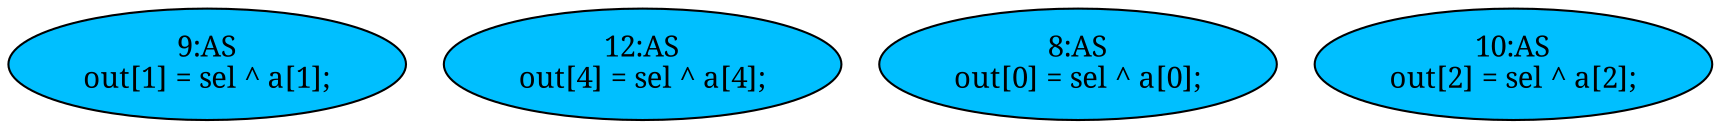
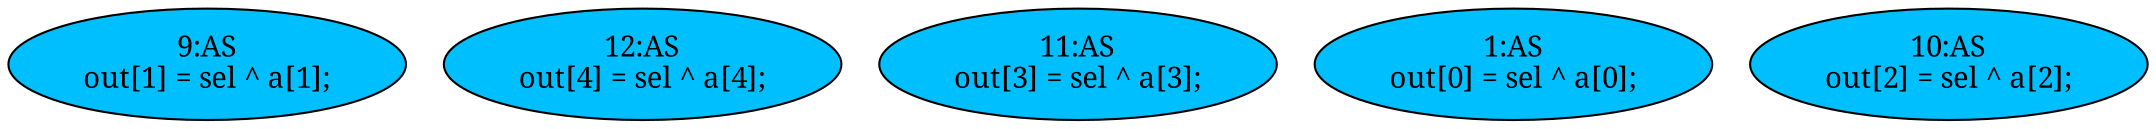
node "8:AS out[0] = sel ^ a[0];": label "8:AS out[0] = sel ^ a[0];" -> "1:AS out[0] = sel ^ a[0];"
node "11:AS out[3] = sel ^ a[3];": added
